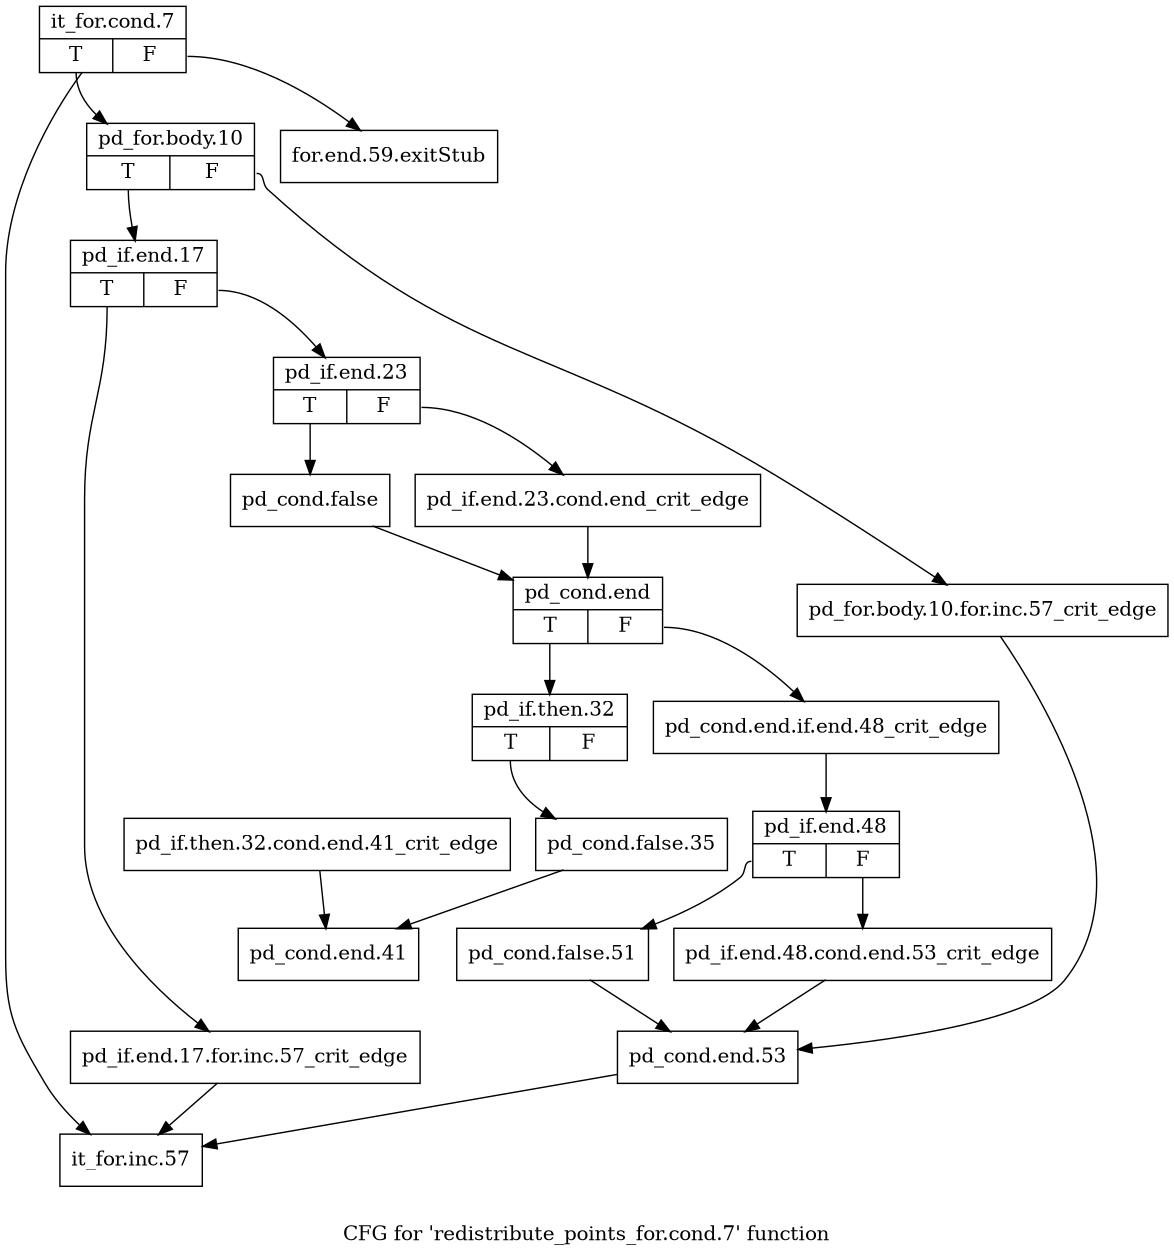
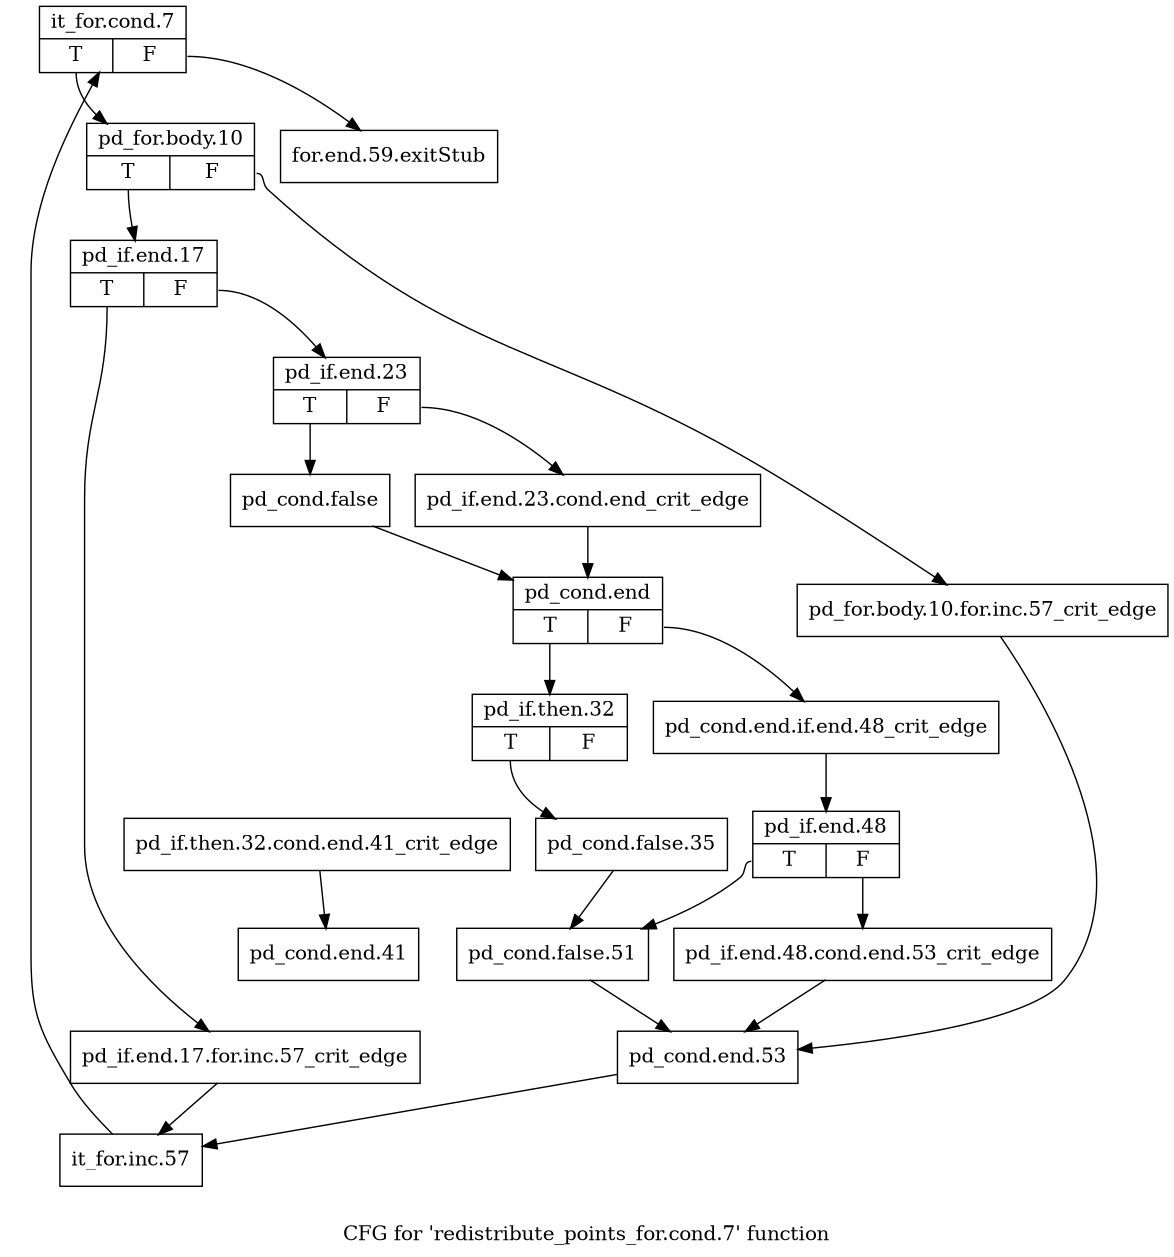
edge "it_for.cond.7" -> "it_for.inc.57": reversed
edge "pd_cond.false.35" -> "pd_cond.end.41": now "pd_cond.false.35" -> "pd_cond.false.51"
